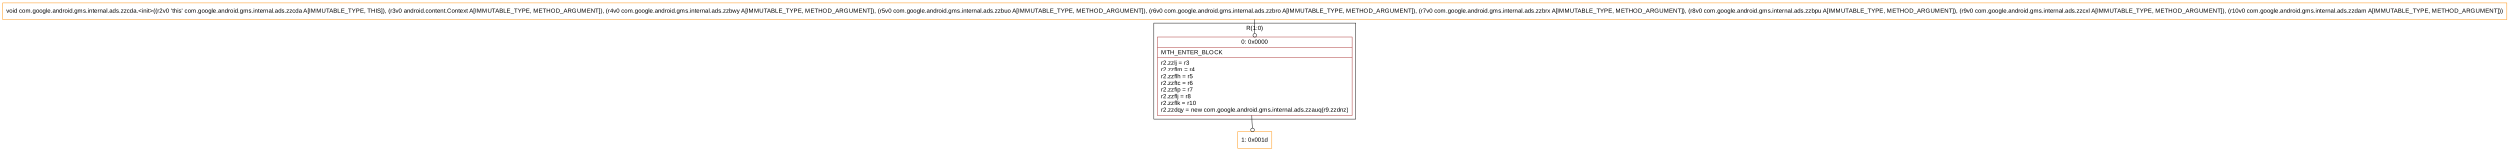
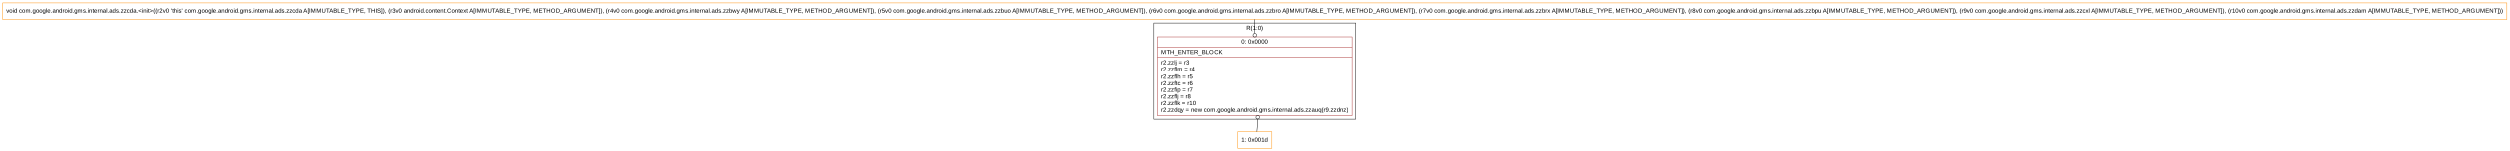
edge "0: 0x0000" -> "1: 0x001d": reversed
